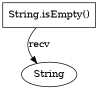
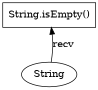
edge "String.isEmpty()" -> "String": reversed
